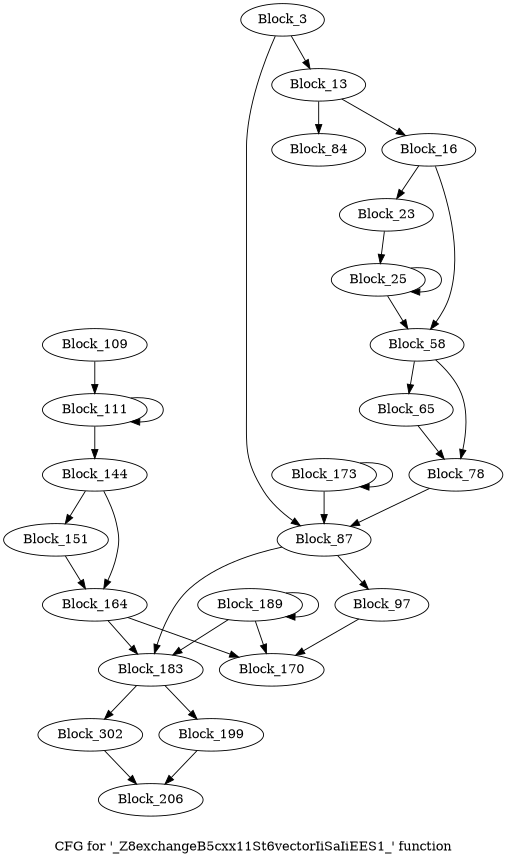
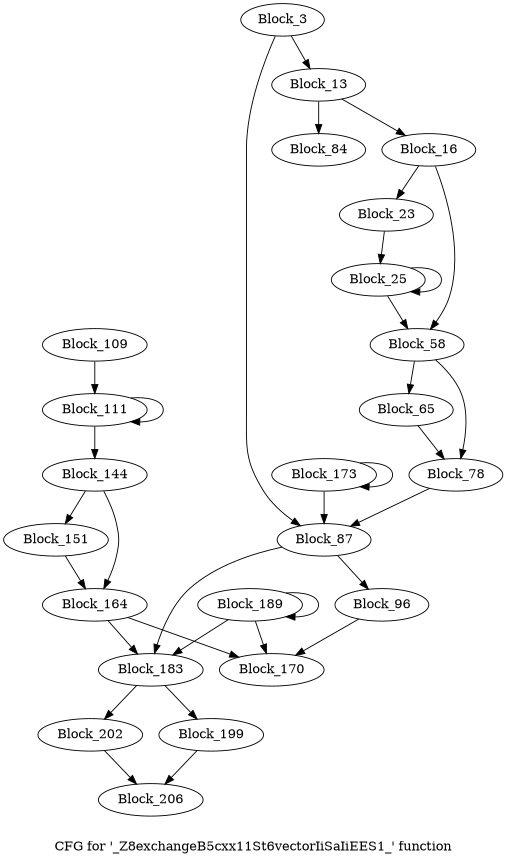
node "Block_97": label "Block_97" -> "Block_96"
node "Block_302": label "Block_302" -> "Block_202"
